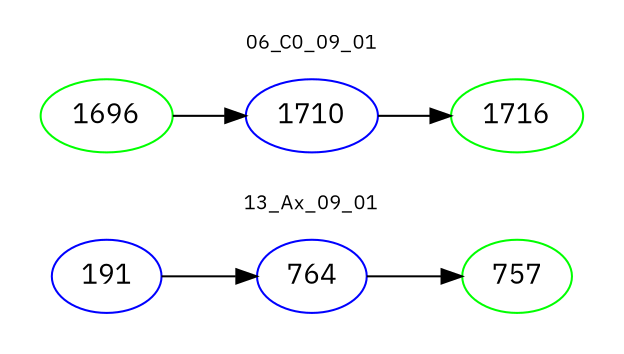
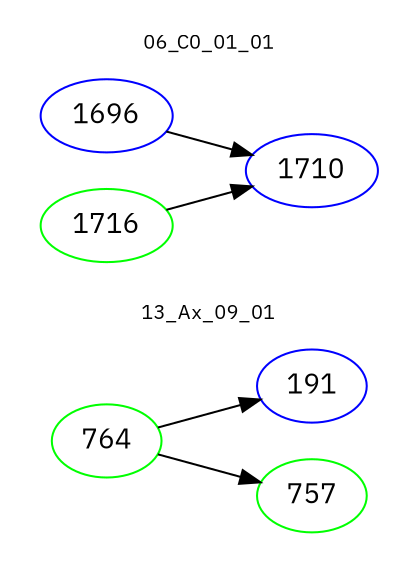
cluster "06_C0_09_01": label "06_C0_09_01" -> "06_C0_01_01"
node "1696": color green -> blue
edge "1710" -> "1716": reversed
edge "191" -> "764": reversed
node "764": color blue -> green
